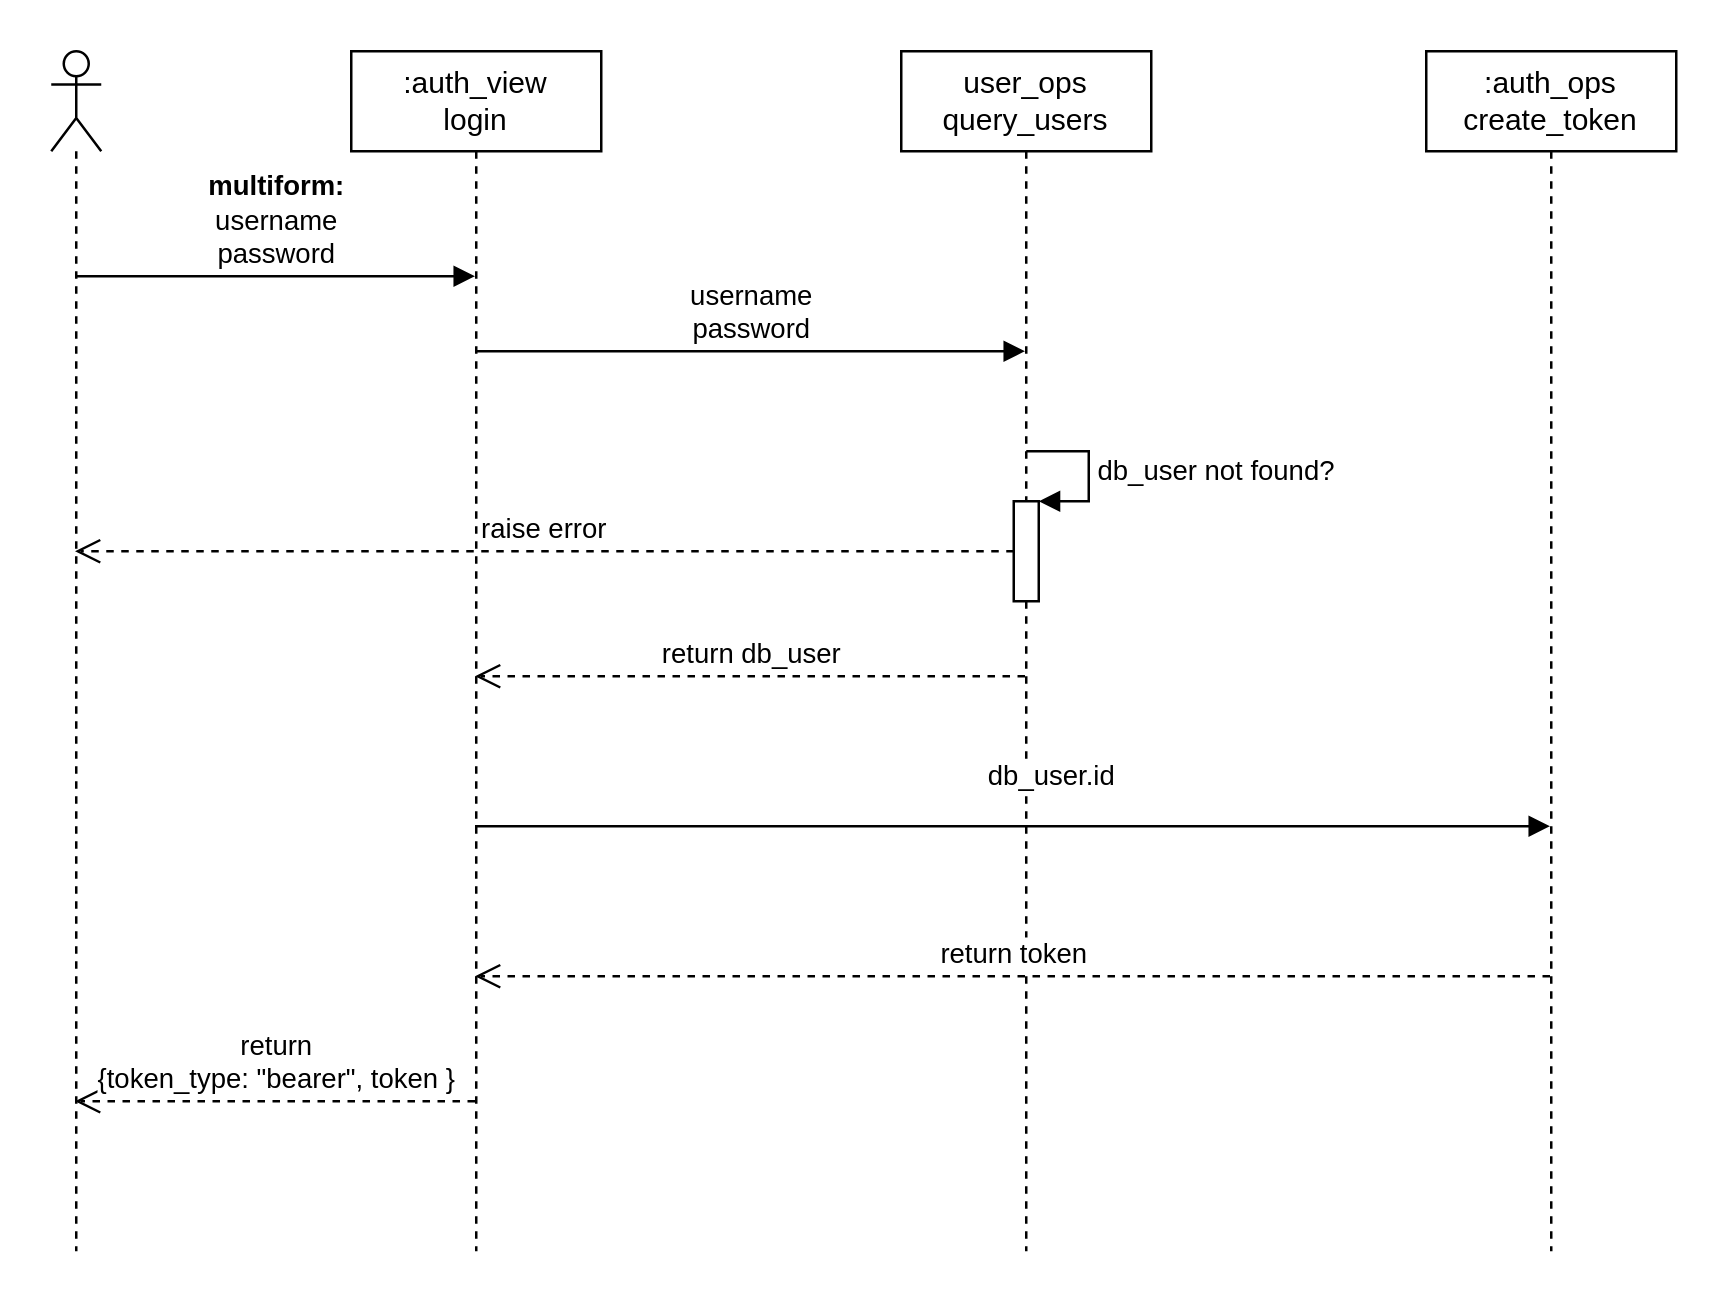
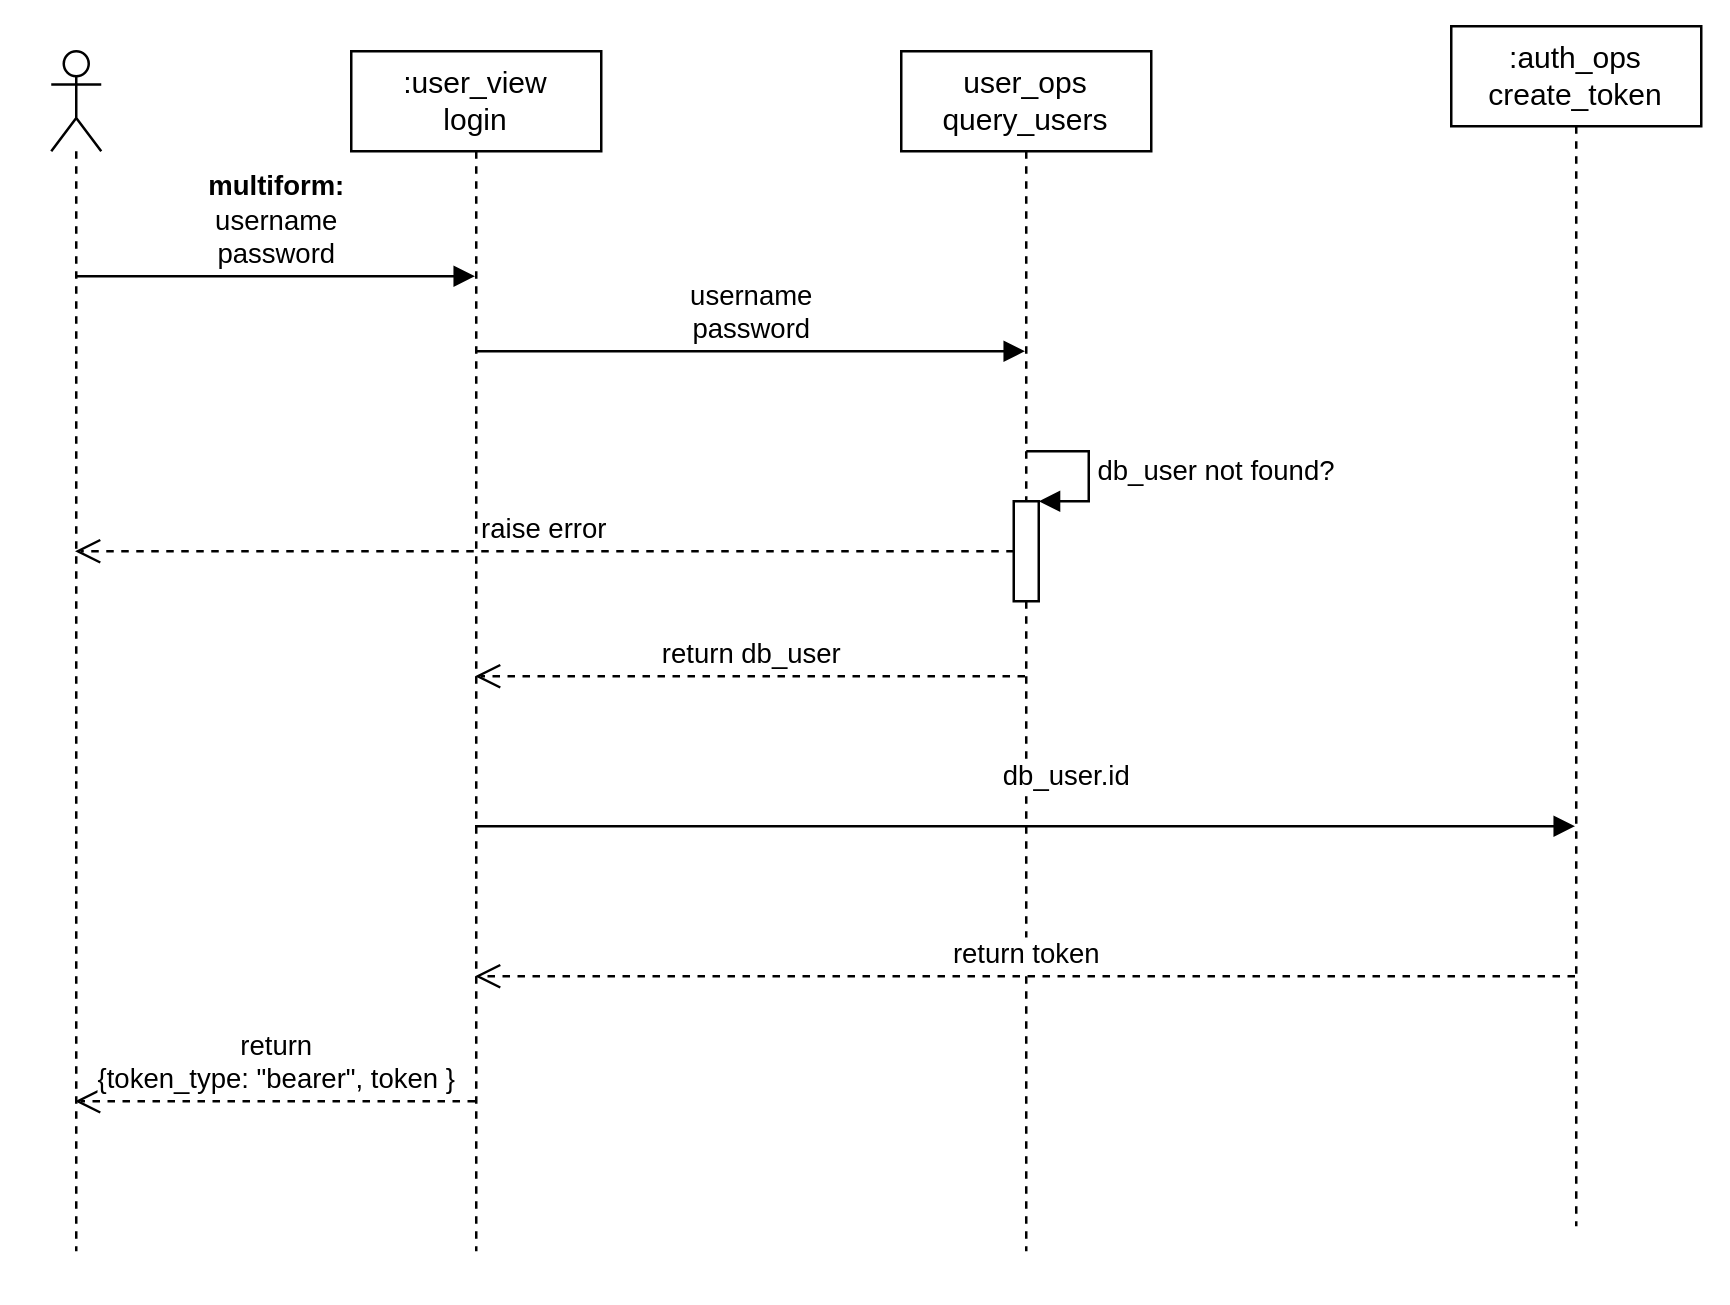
node ":auth_view login": label ":auth_view login" -> ":user_view login"
node ":auth_ops create_token": moved (1551, 651) -> (1576, 626)
